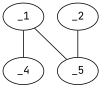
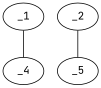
edge "_1" -- "_5": removed
